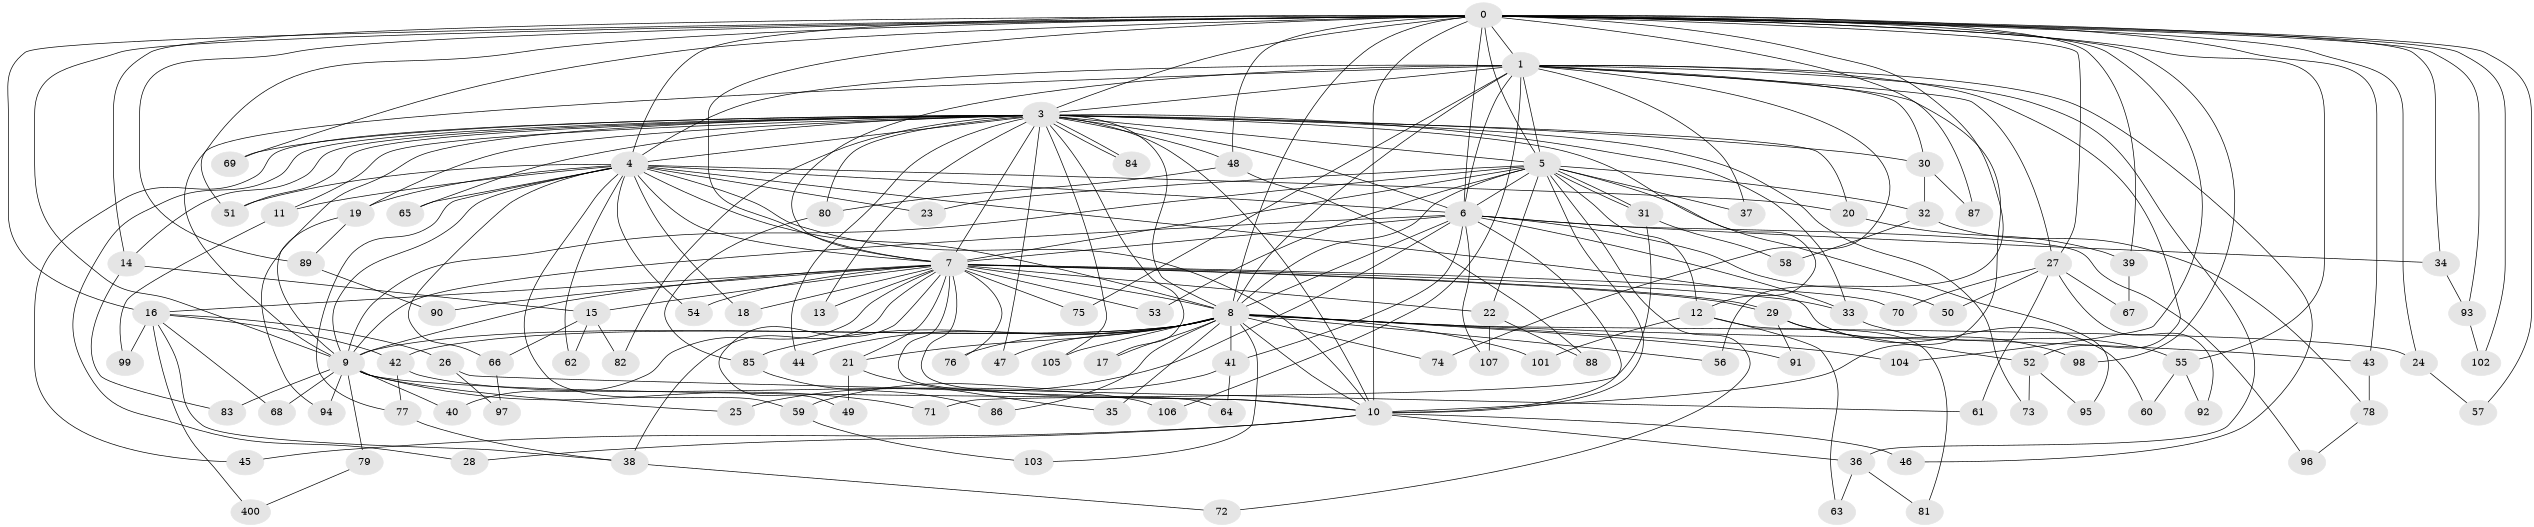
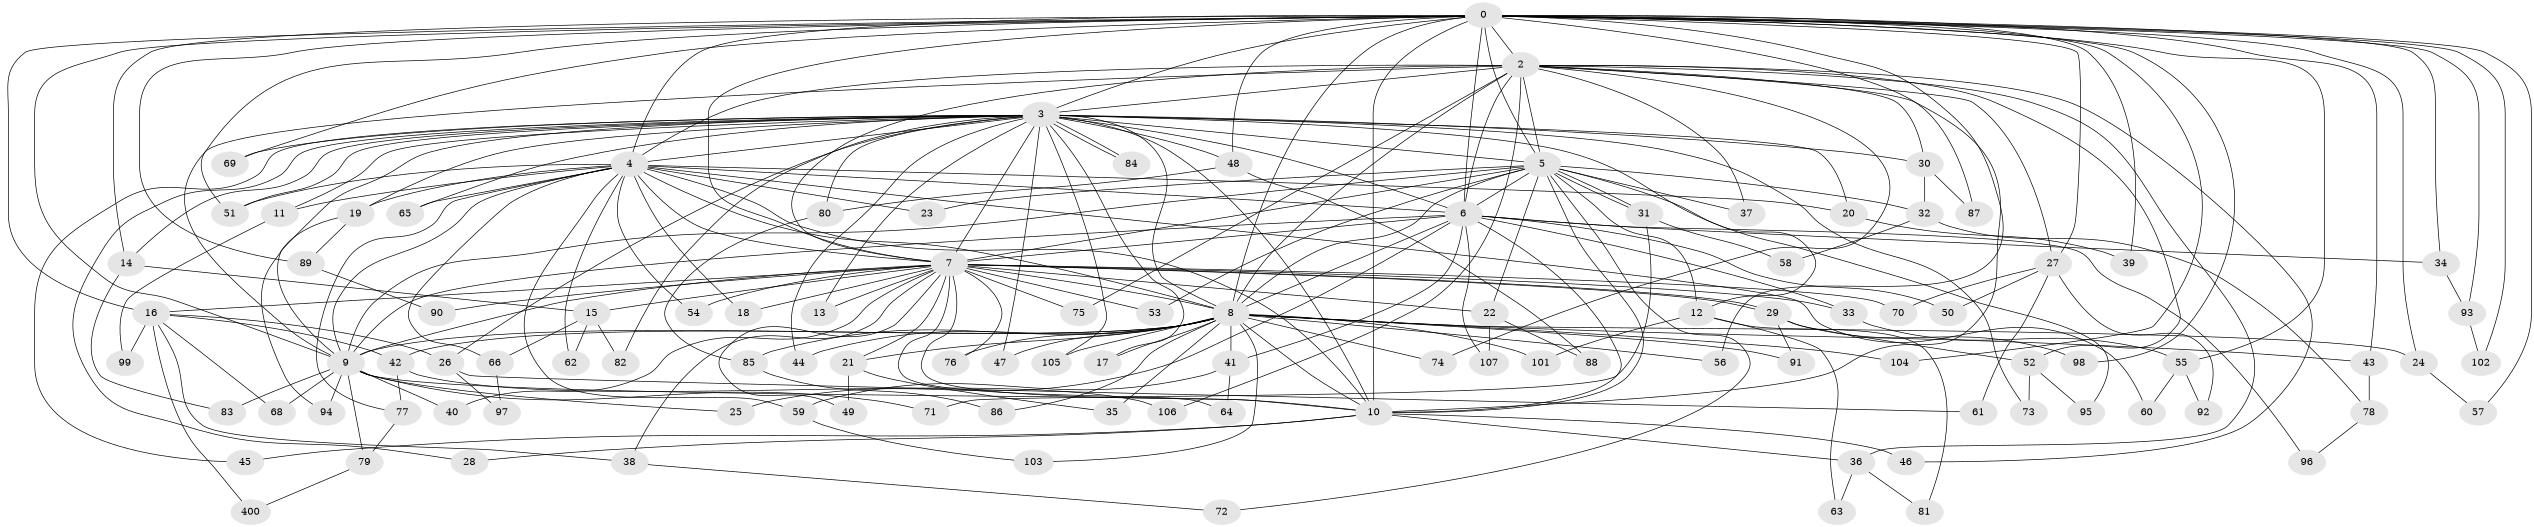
node "1": label "1" -> "2"
edge "3" -- "33": now "3" -- "26"
node "67": removed
edge "77" -- "38": now "77" -- "79"
